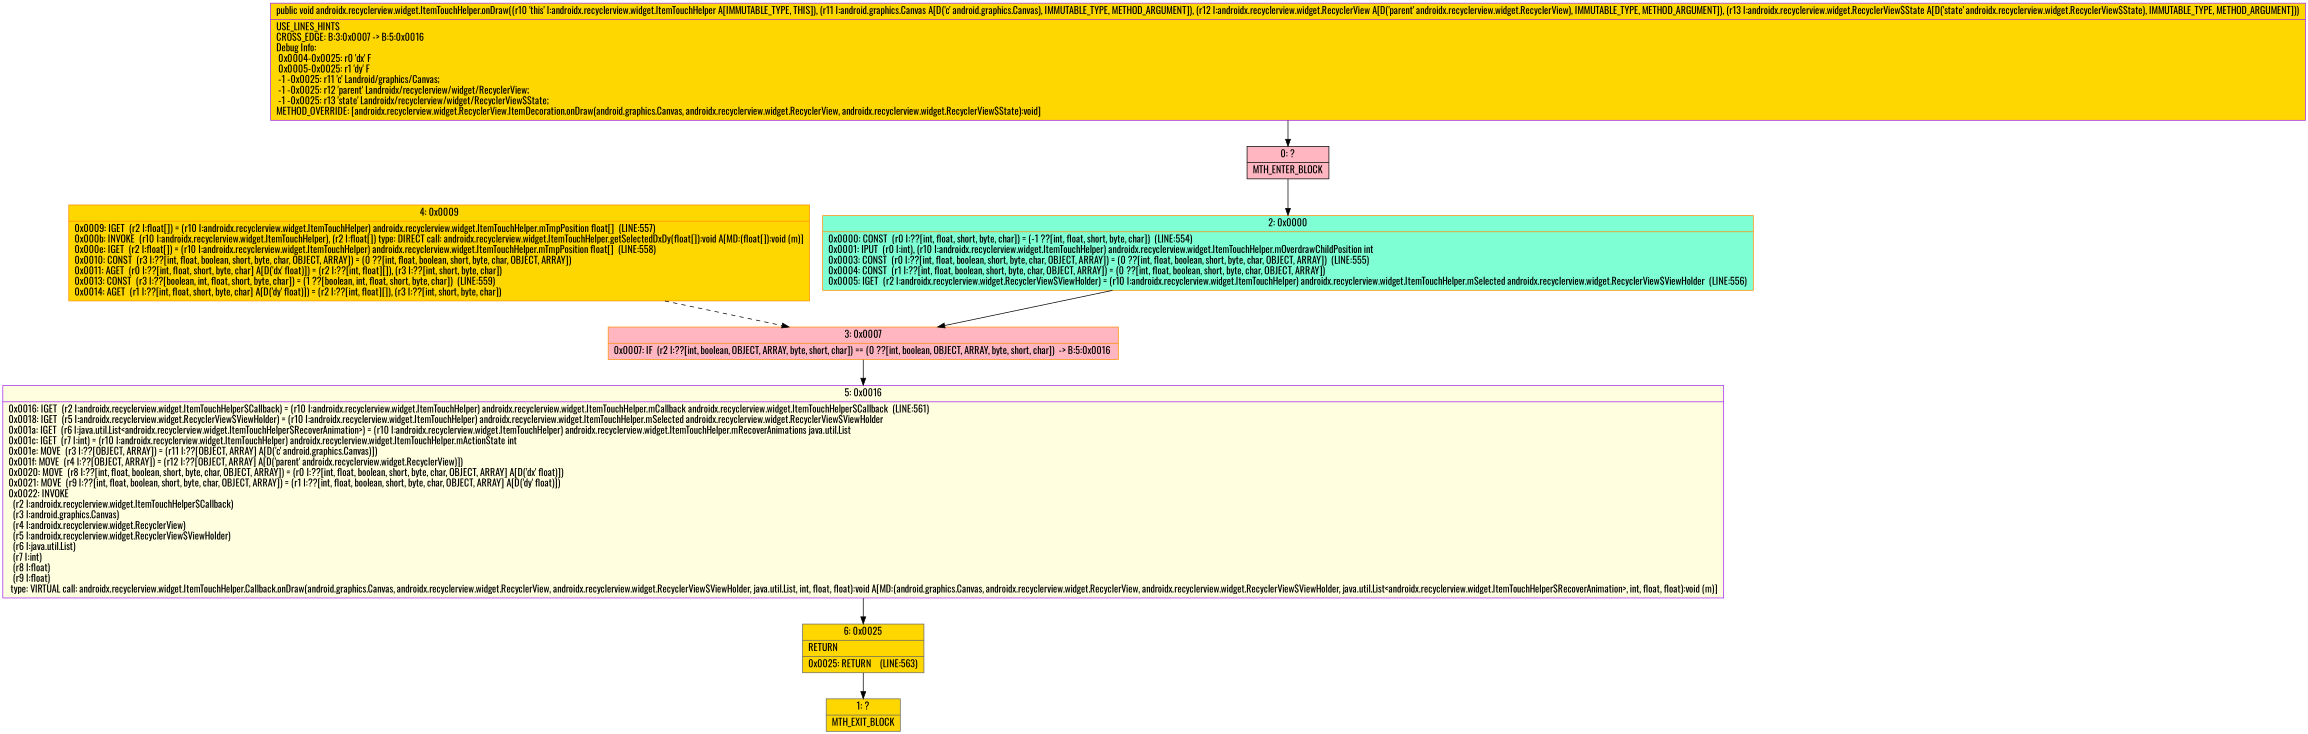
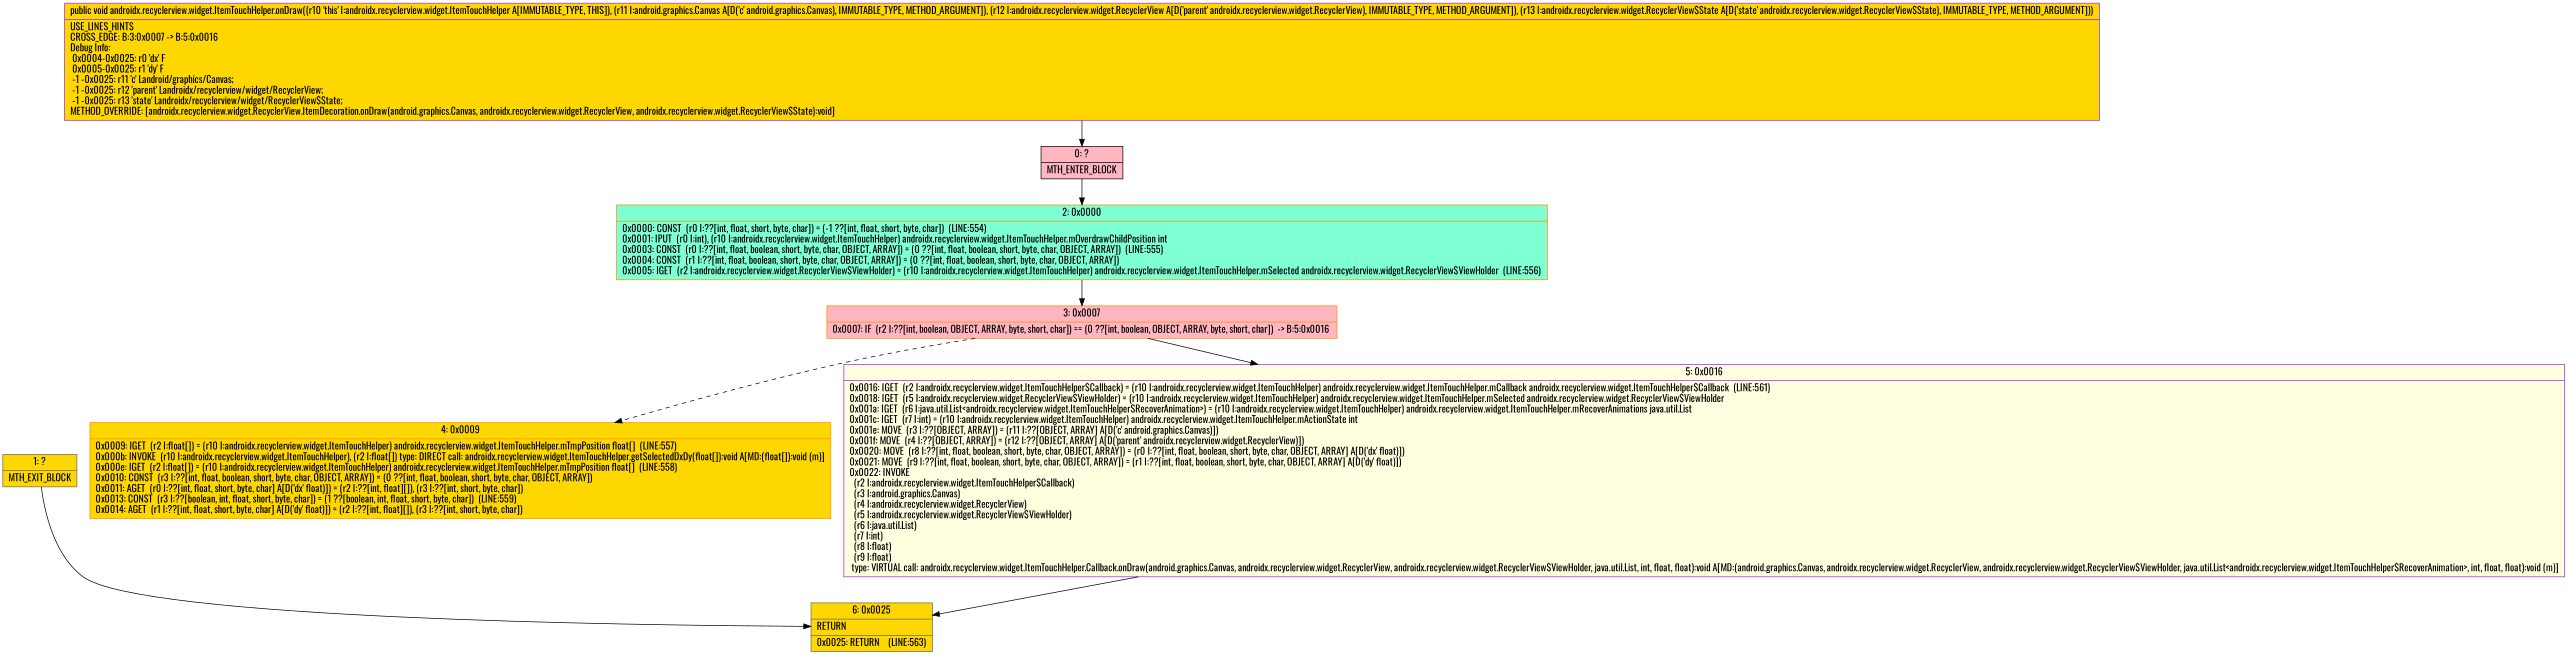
edge "4: 0x0009" -> "3: 0x0007": reversed
edge "6: 0x0025" -> "1: ?": reversed
